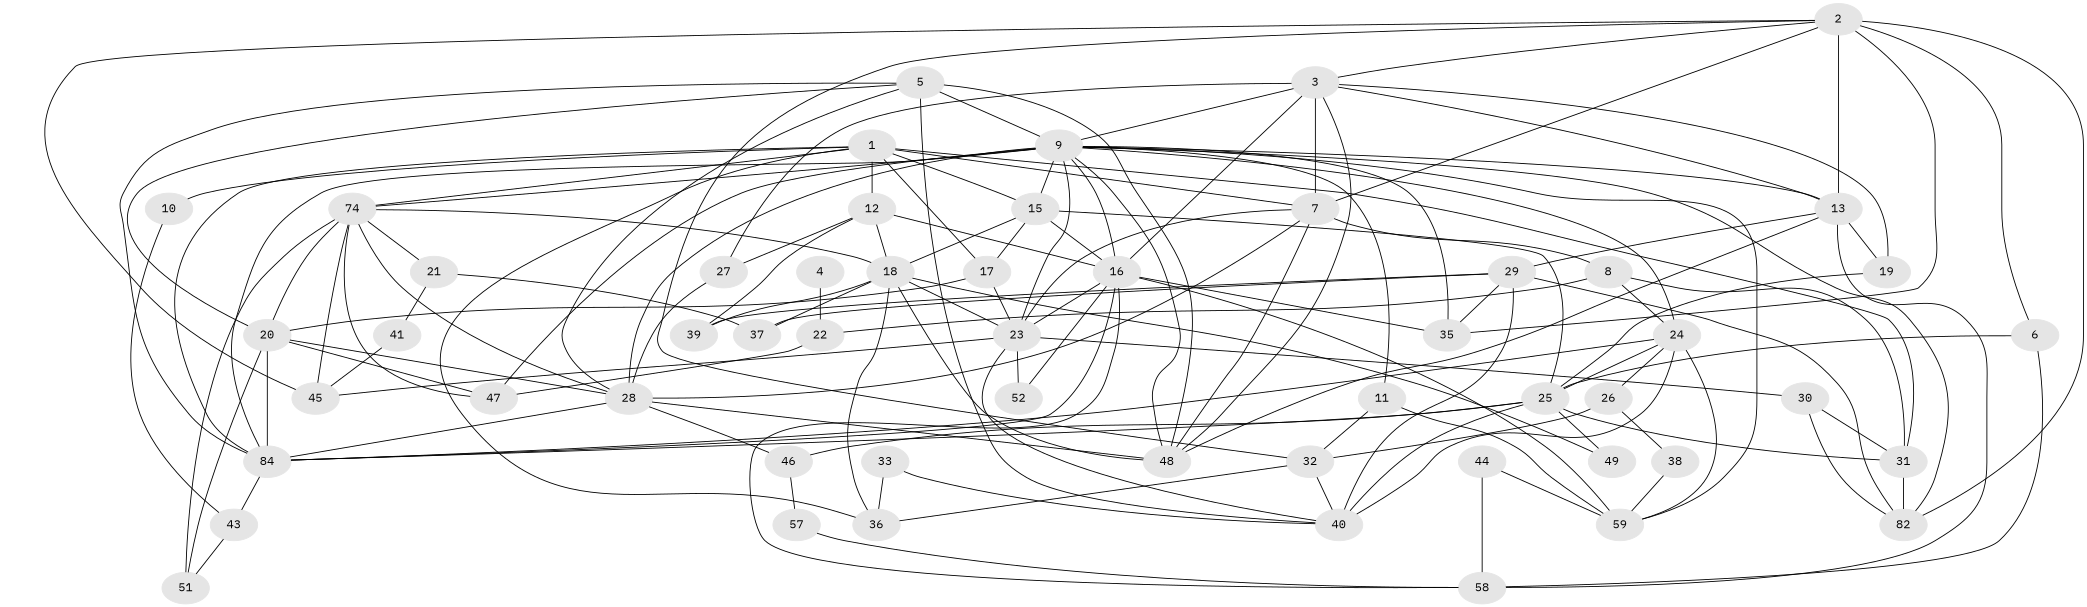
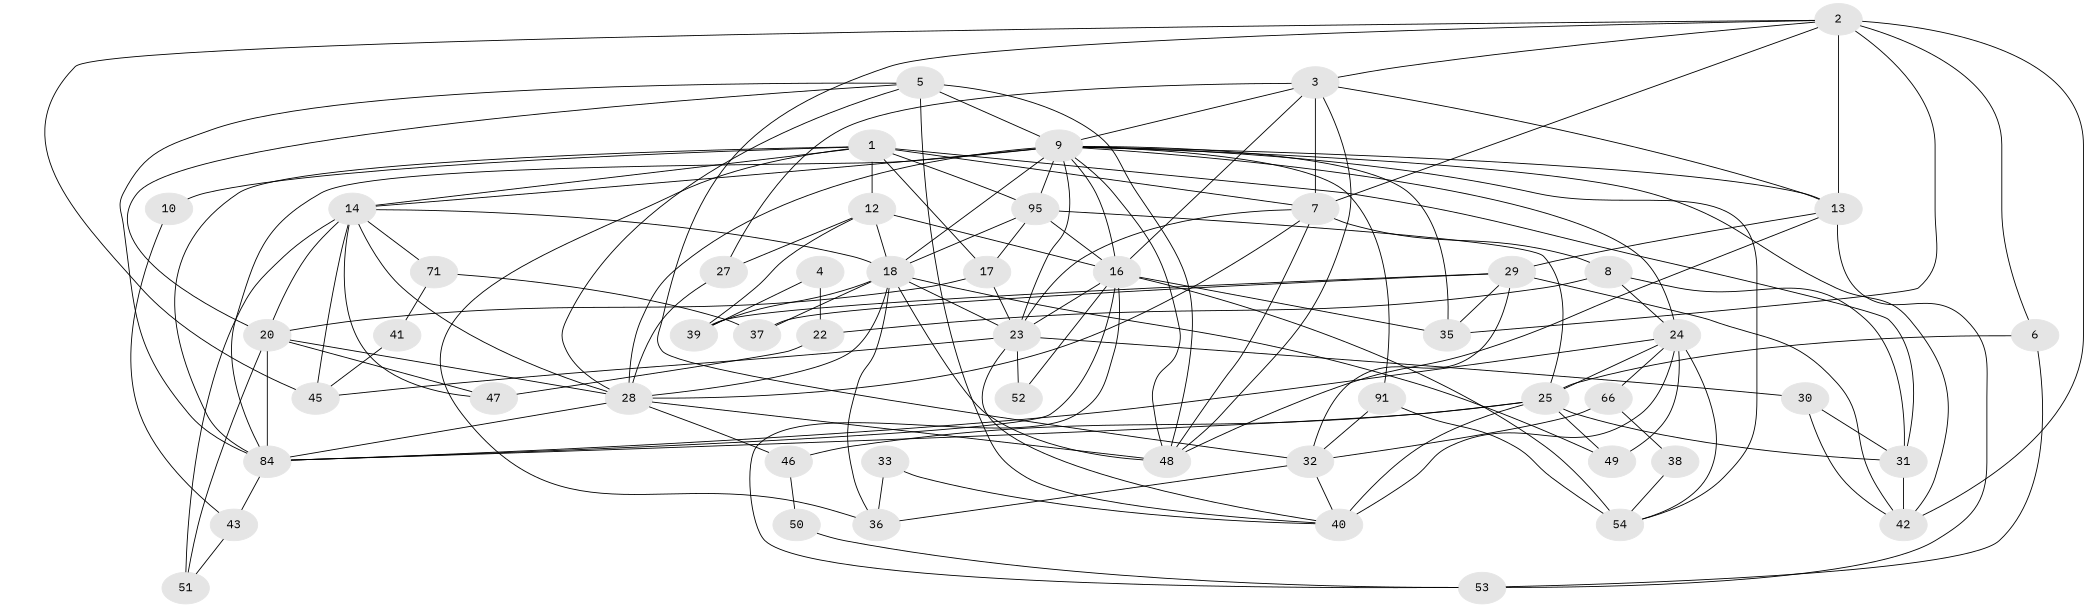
edge "9" -- "47": now "9" -- "18"
node "74": label "74" -> "14"
node "15": label "15" -> "95"
node "21": label "21" -> "71"
node "19": removed
edge "4" -- "39": added
edge "18" -- "28": added
node "11": label "11" -> "91"
node "26": label "26" -> "66"
edge "29" -- "40": now "29" -- "32"
edge "24" -- "49": added
node "44": removed
node "57": label "57" -> "50"
node "59": label "59" -> "54"
node "82": label "82" -> "42"
node "58": label "58" -> "53"
